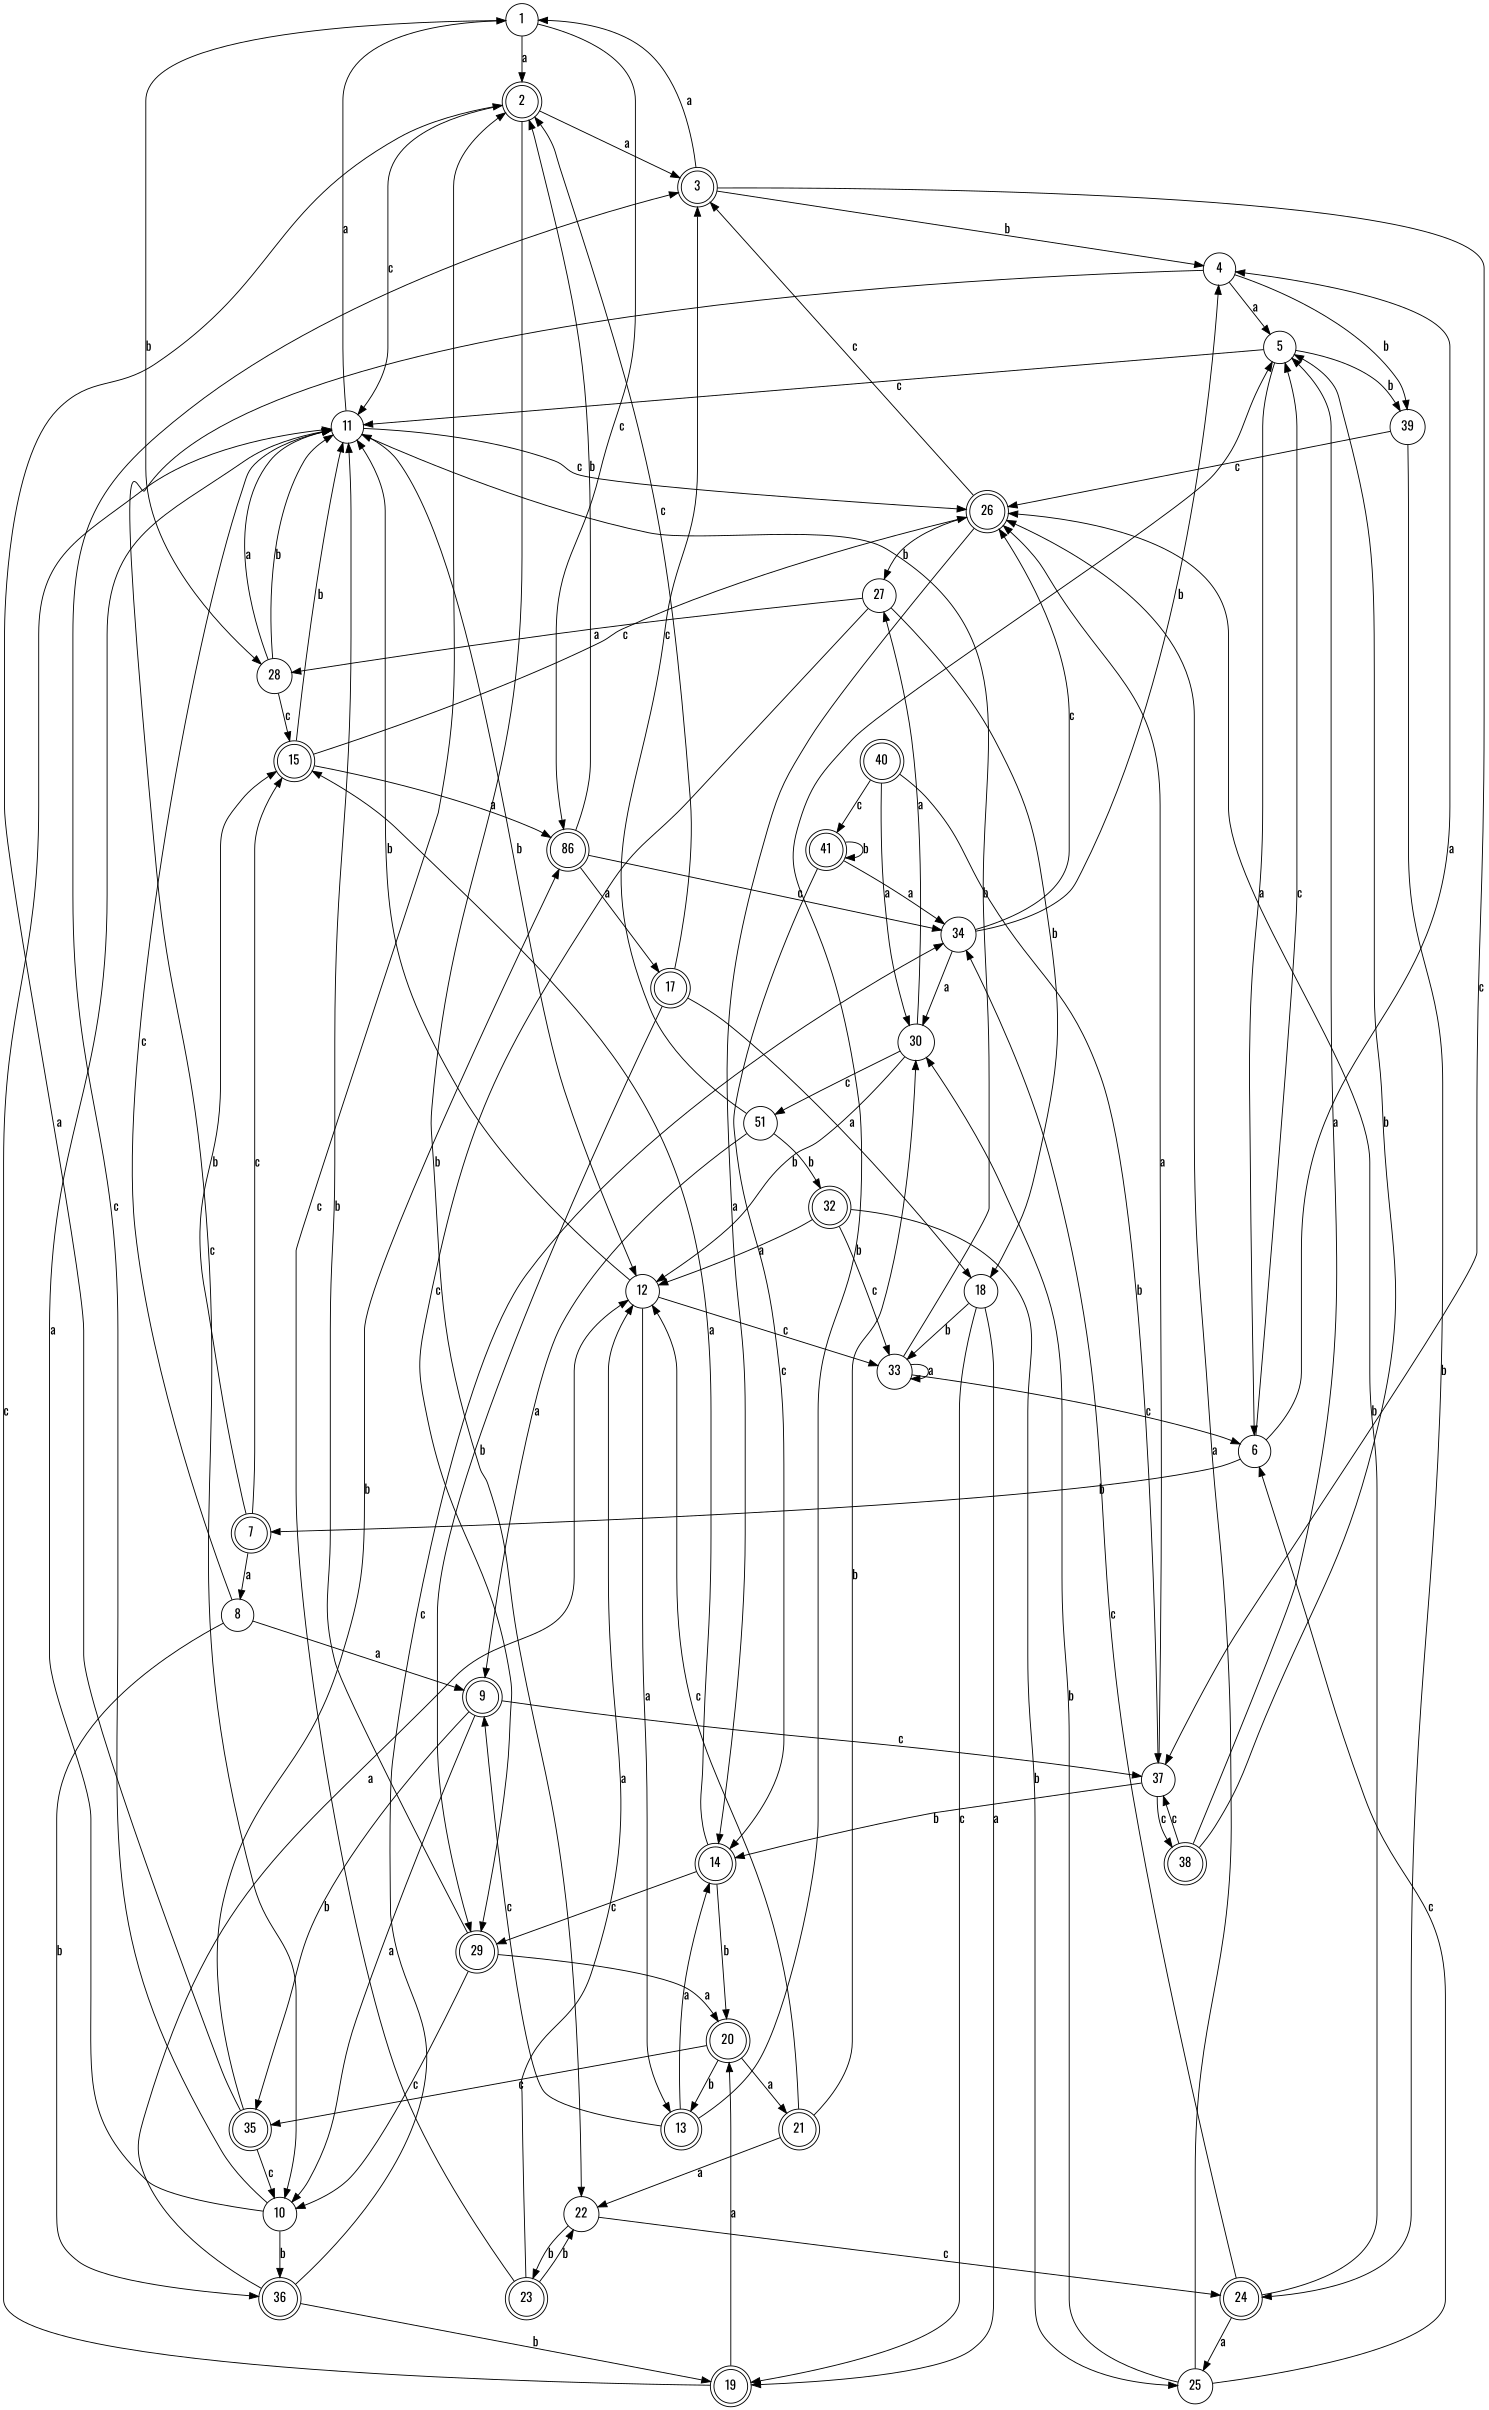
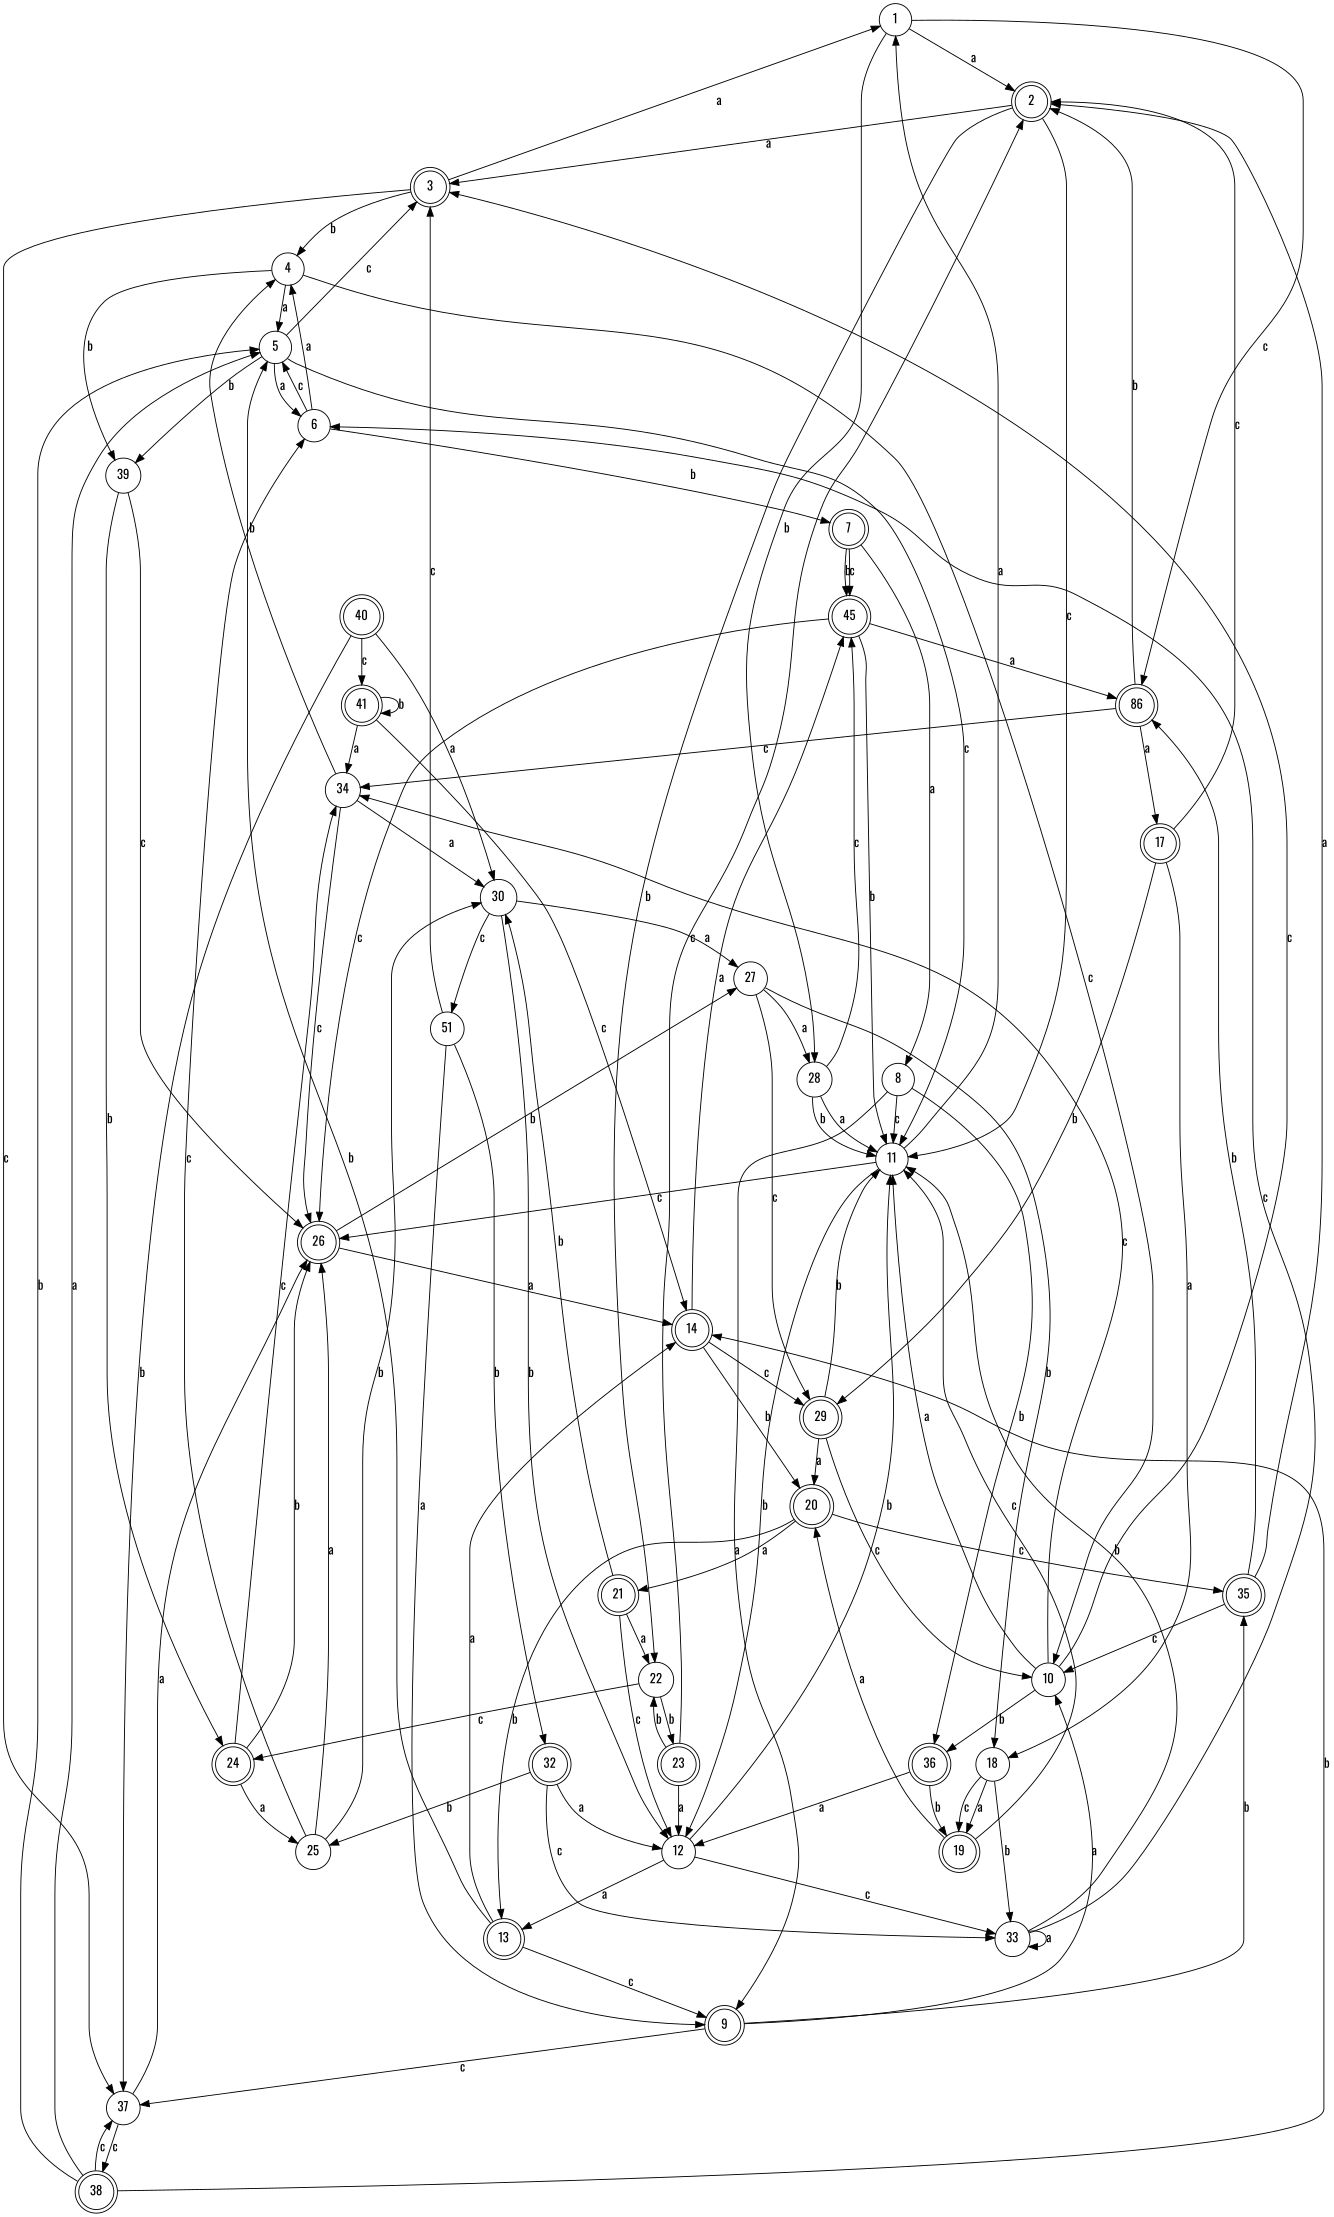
edge "26" -> "3": now "5" -> "3"
node "15": label "15" -> "45"
edge "36" -> "34": now "10" -> "34"
edge "37" -> "14": now "38" -> "14"
